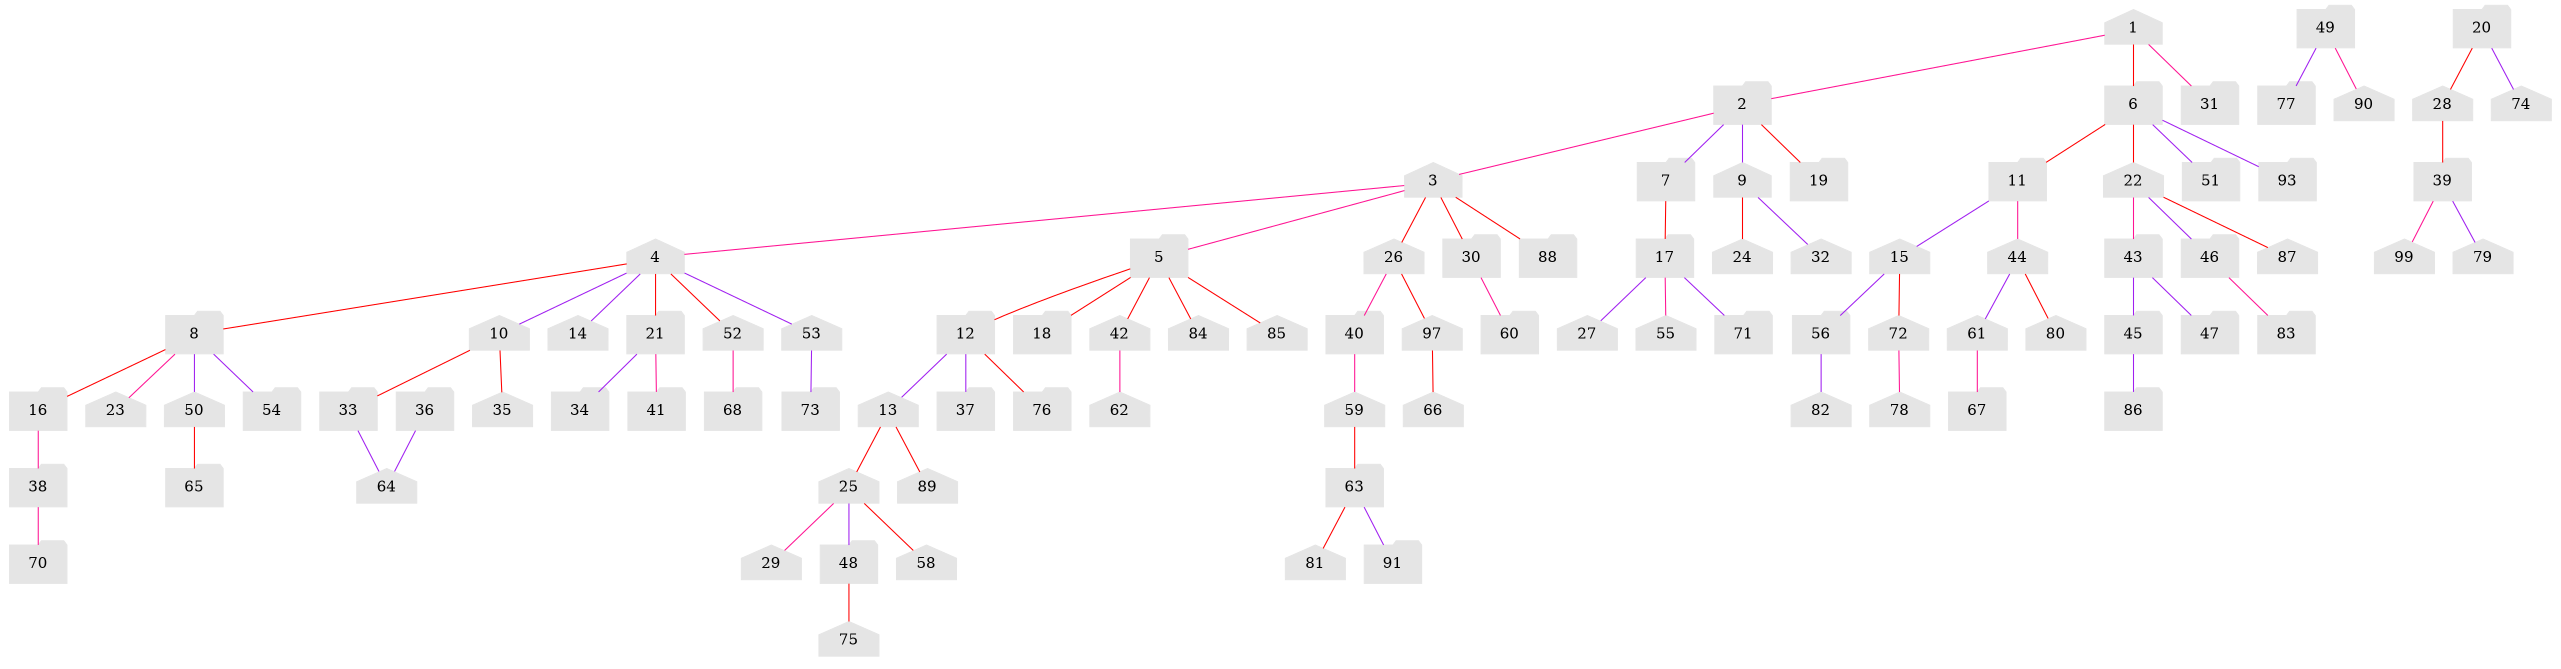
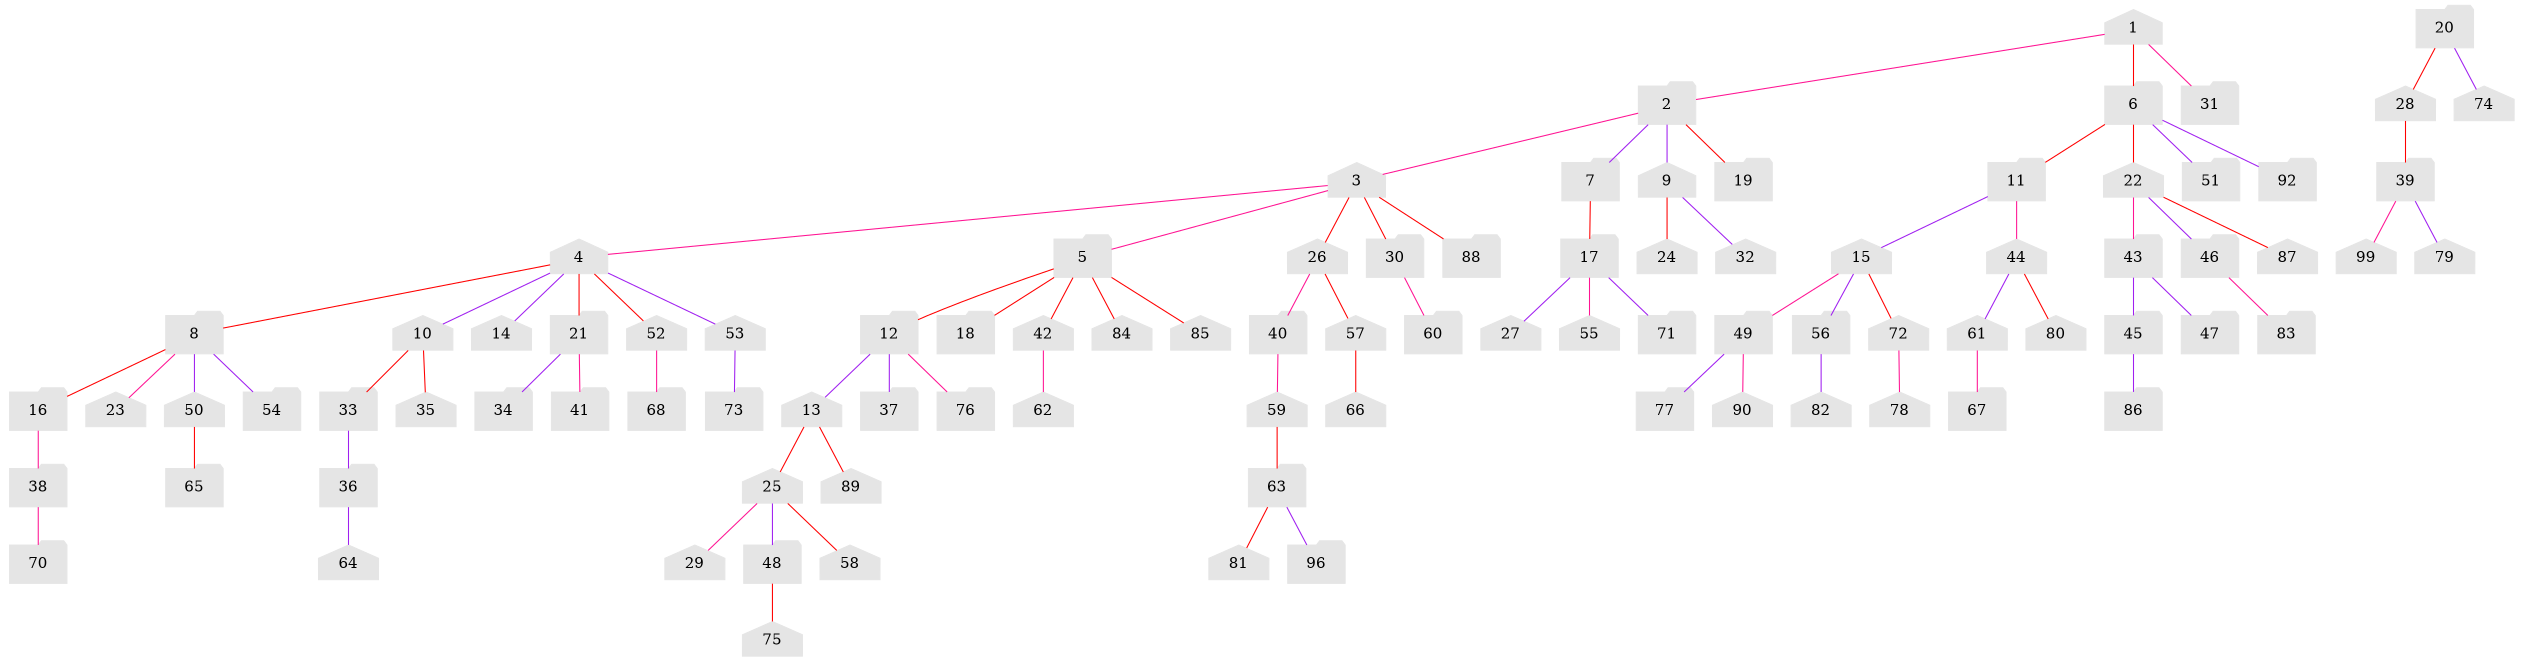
node "93": label "93" -> "92"
edge "15" -- "49": added
node "97": label "97" -> "57"
edge "12" -- "76": color red -> deeppink
edge "33" -- "64": now "33" -- "36"
node "91": label "91" -> "96"
